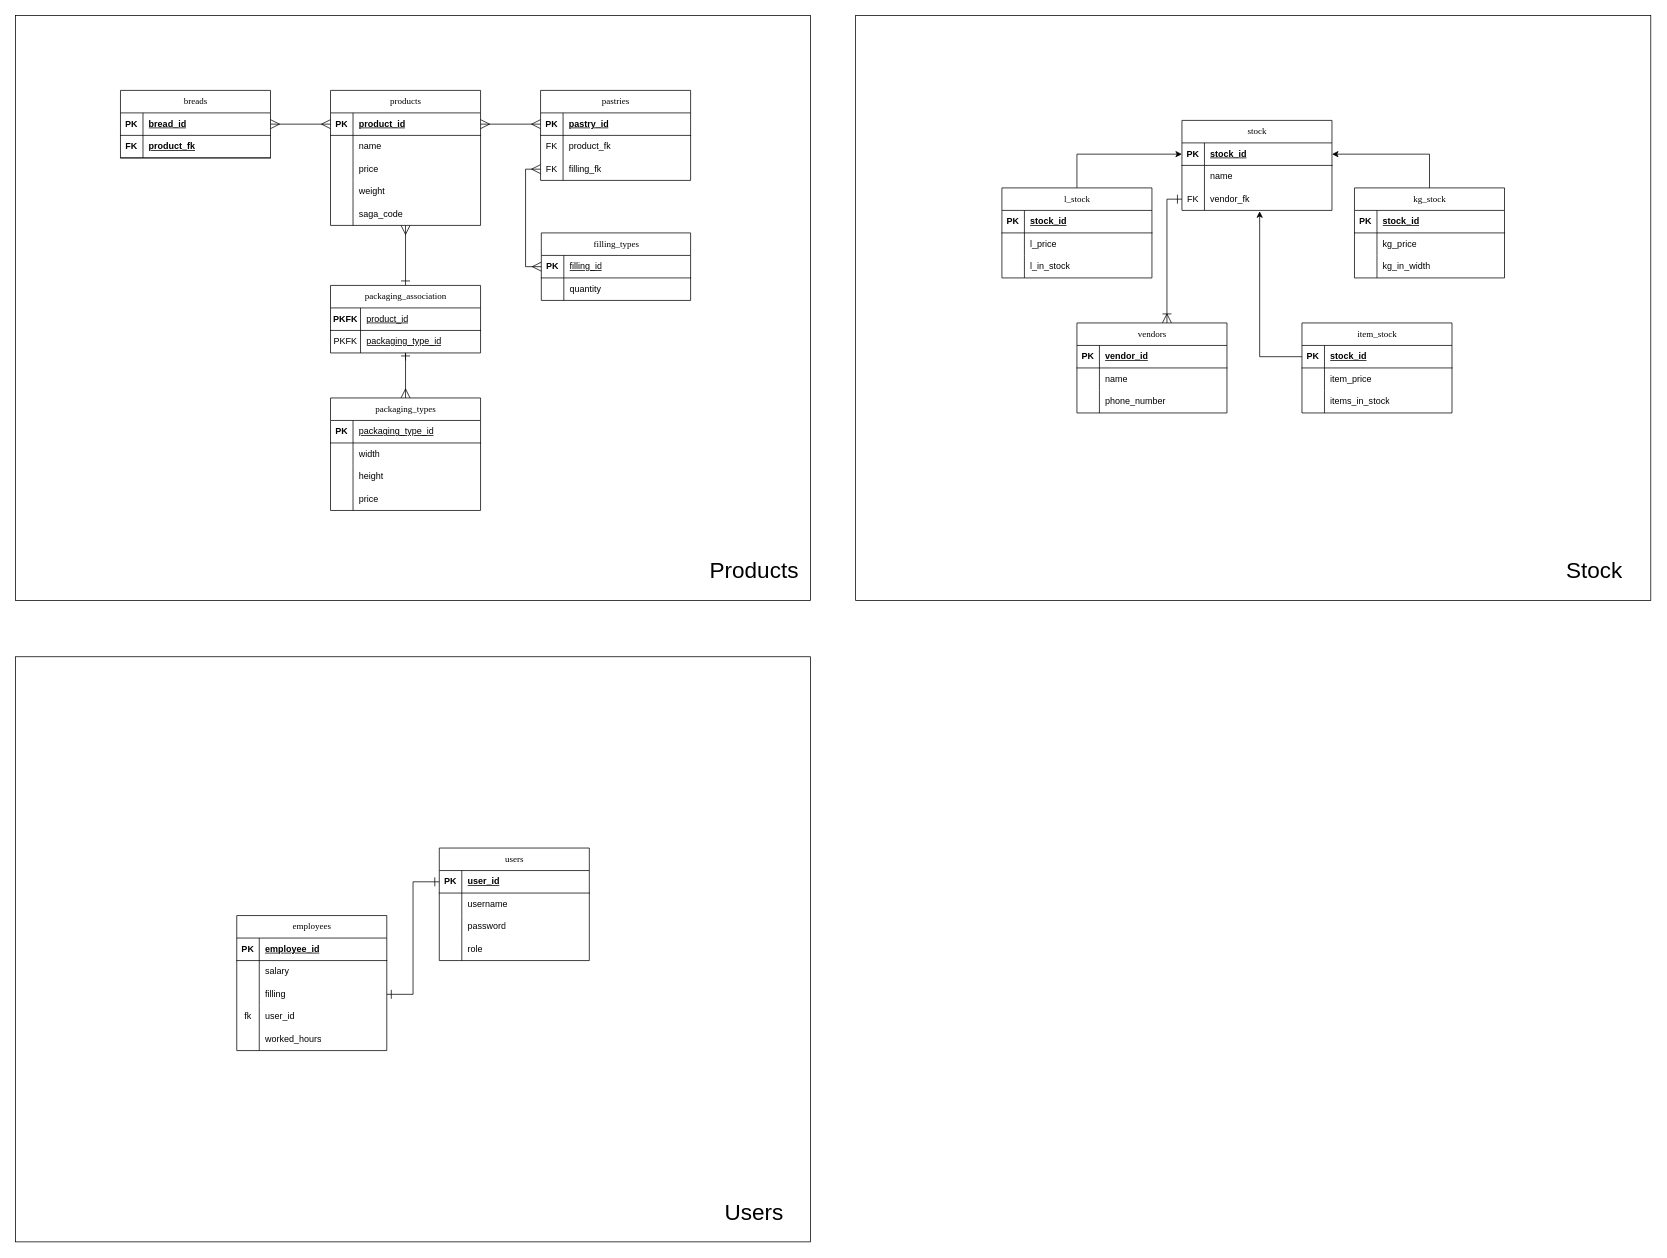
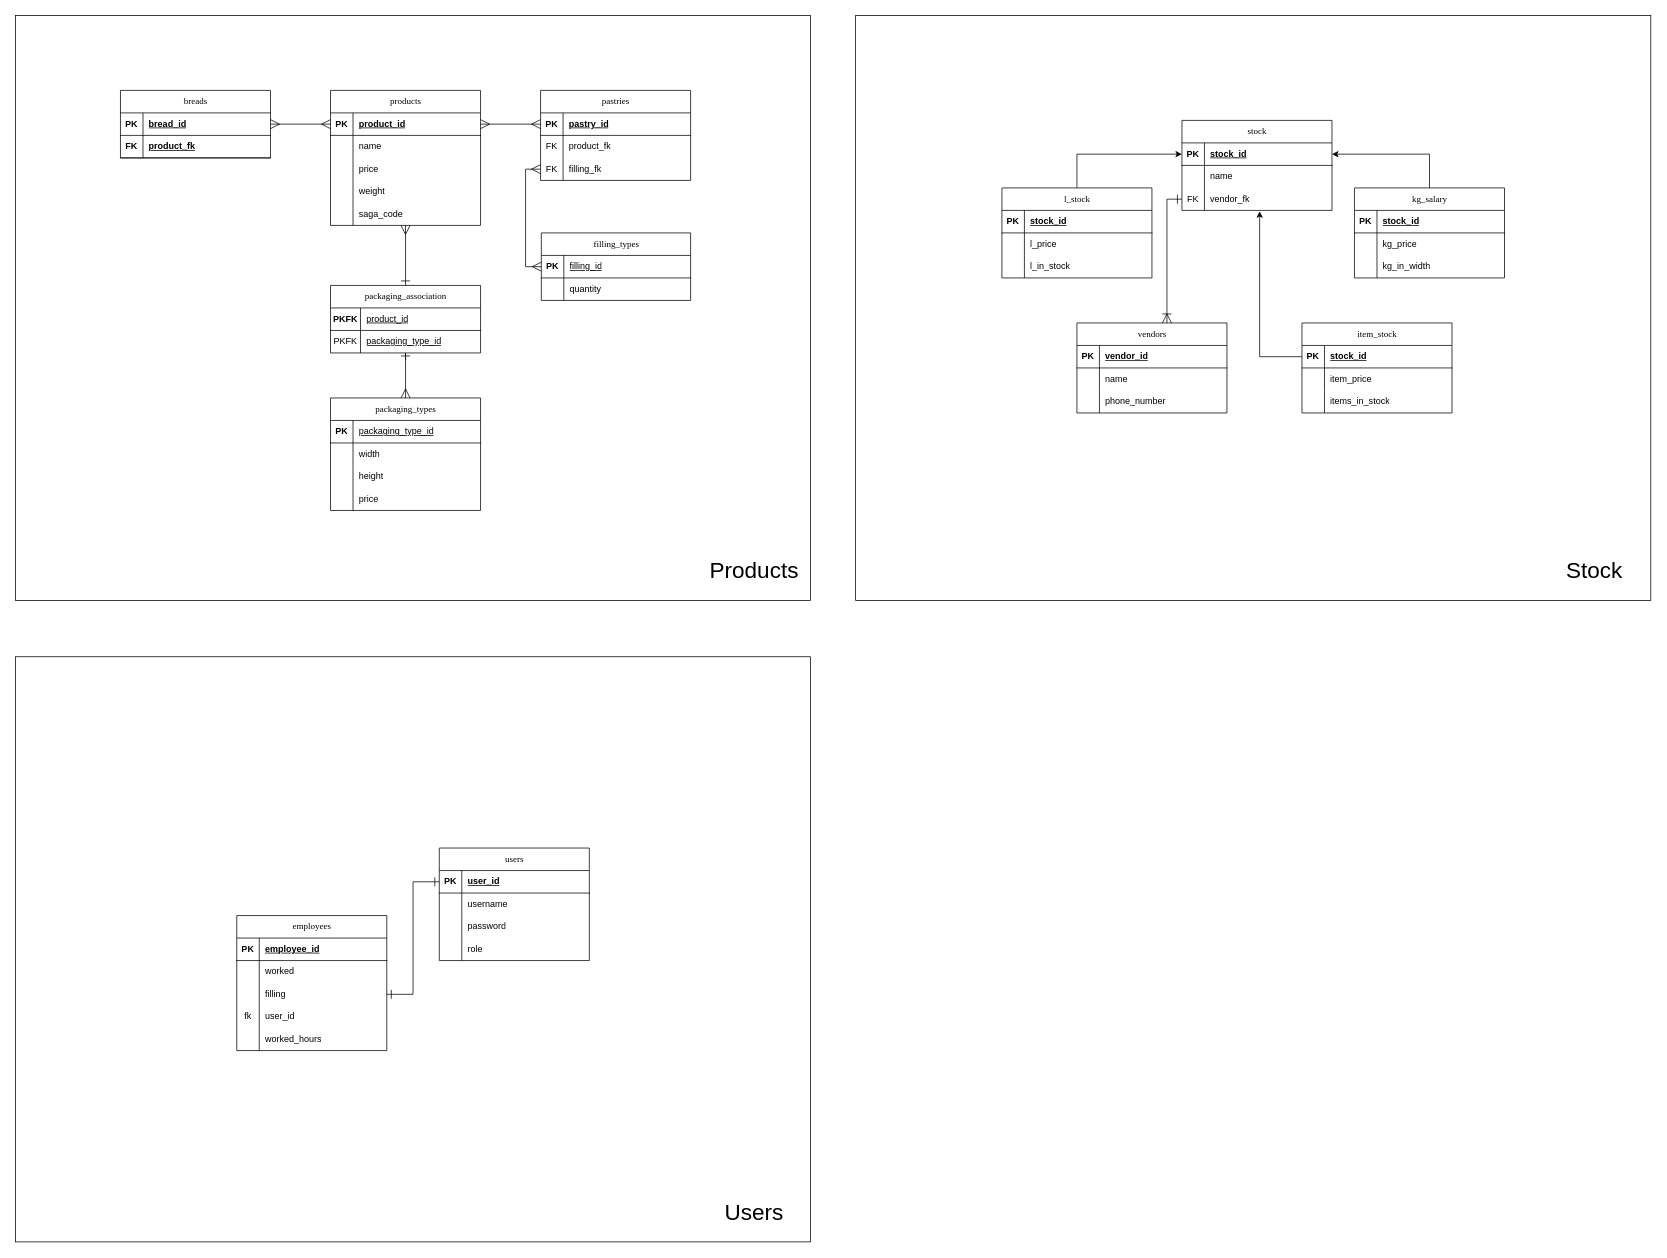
node "kg_stock": label "kg_stock" -> "kg_salary"
node "salary": label "salary" -> "worked"
